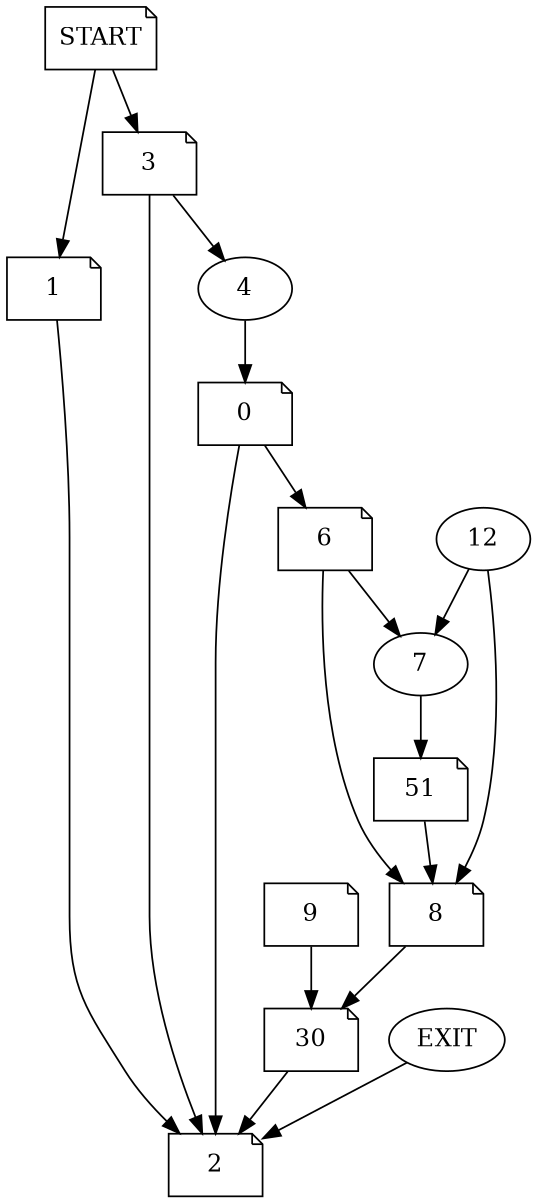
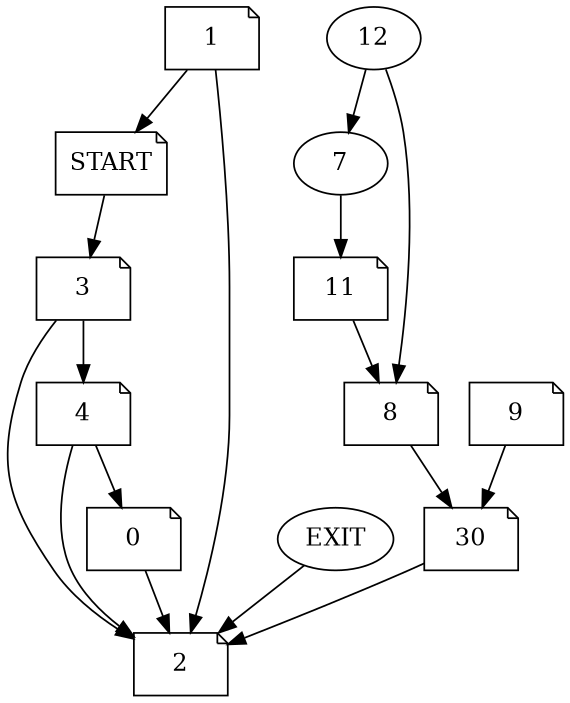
edge "START" -> "1": reversed
node "4": shape ellipse -> note
node "6": removed
edge "4" -> "2": added
node "51": label "51" -> "11"
